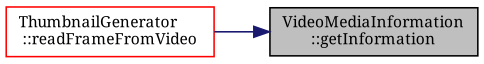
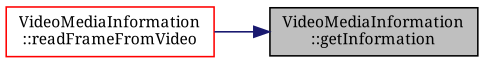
node "ThumbnailGenerator ::readFrameFromVideo": label "ThumbnailGenerator ::readFrameFromVideo" -> "VideoMediaInformation ::readFrameFromVideo"
